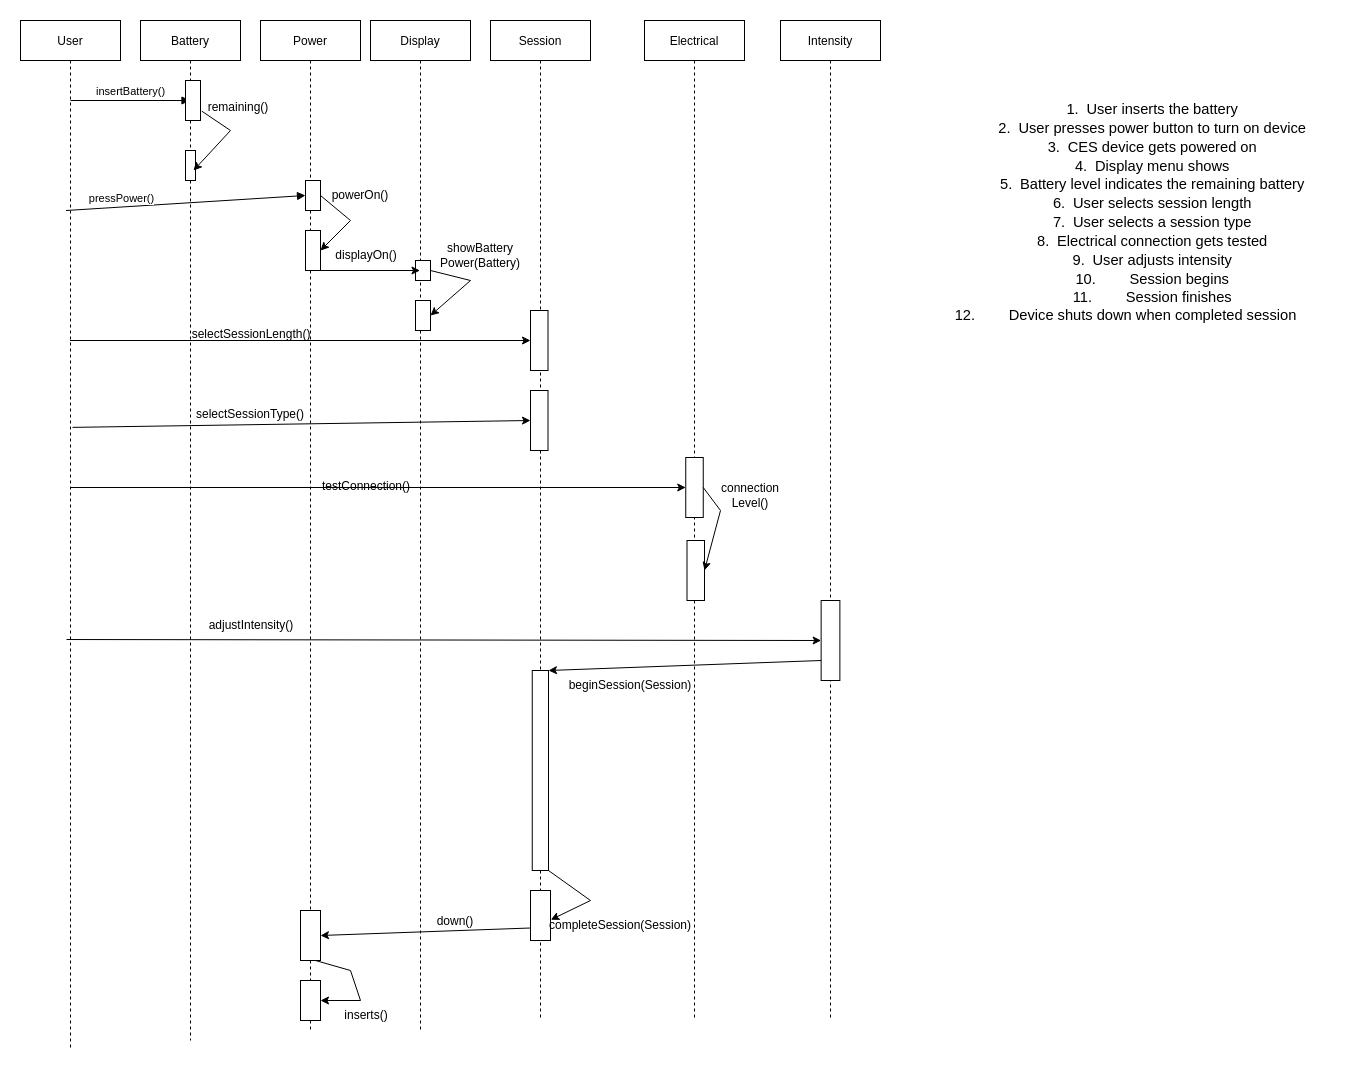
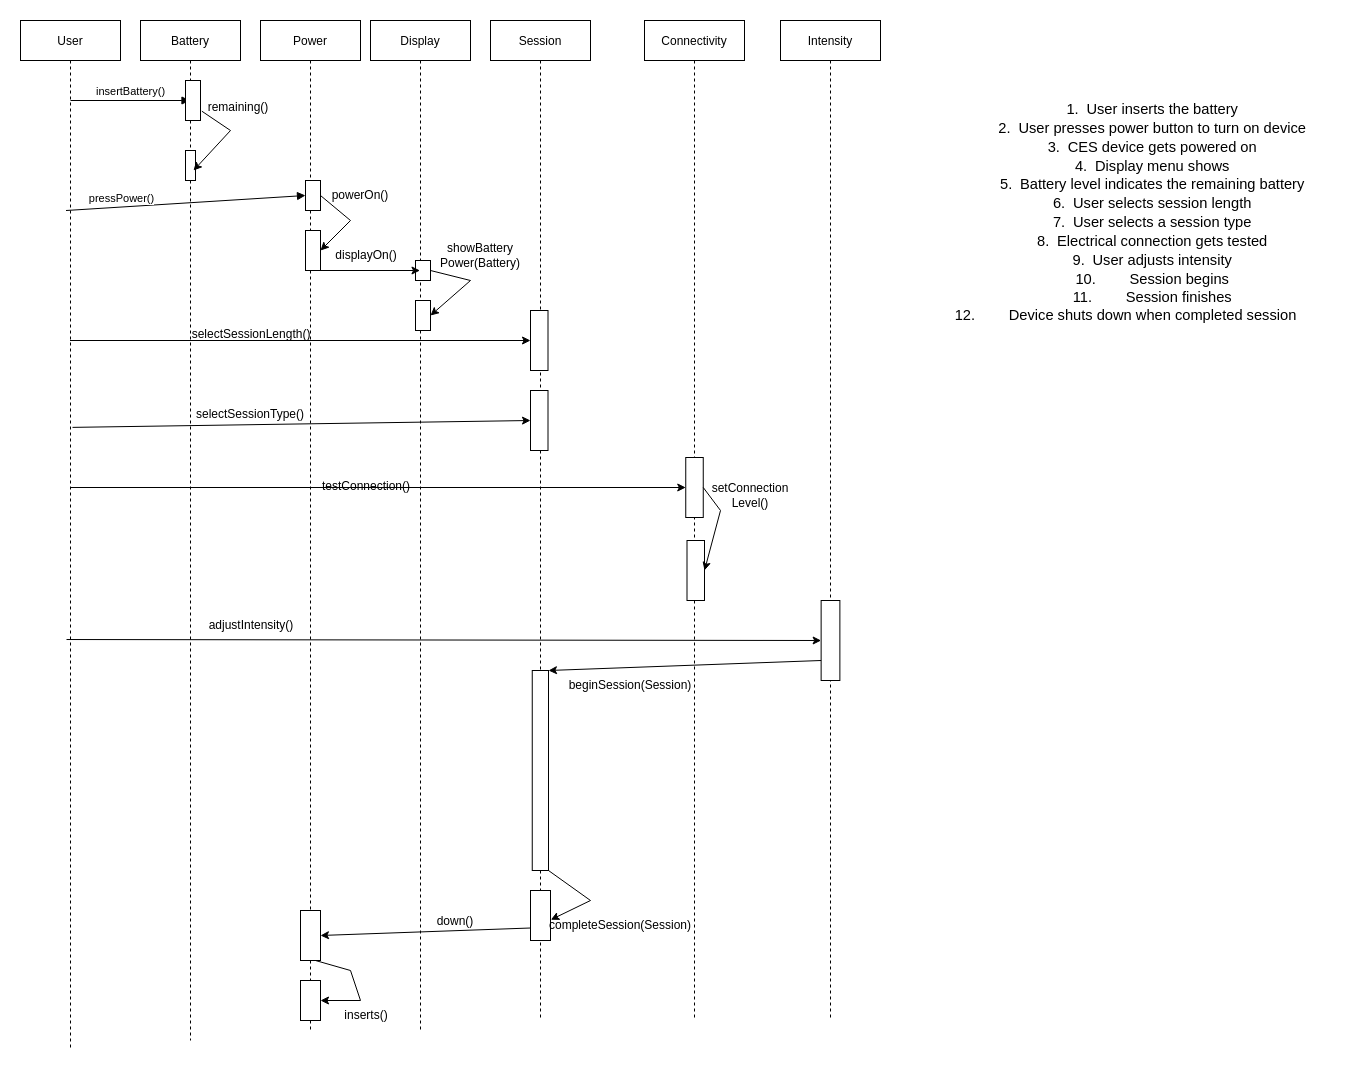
node "Electrical": label "Electrical" -> "Connectivity"
node "connection Level()": label "connection Level()" -> "setConnection Level()"
